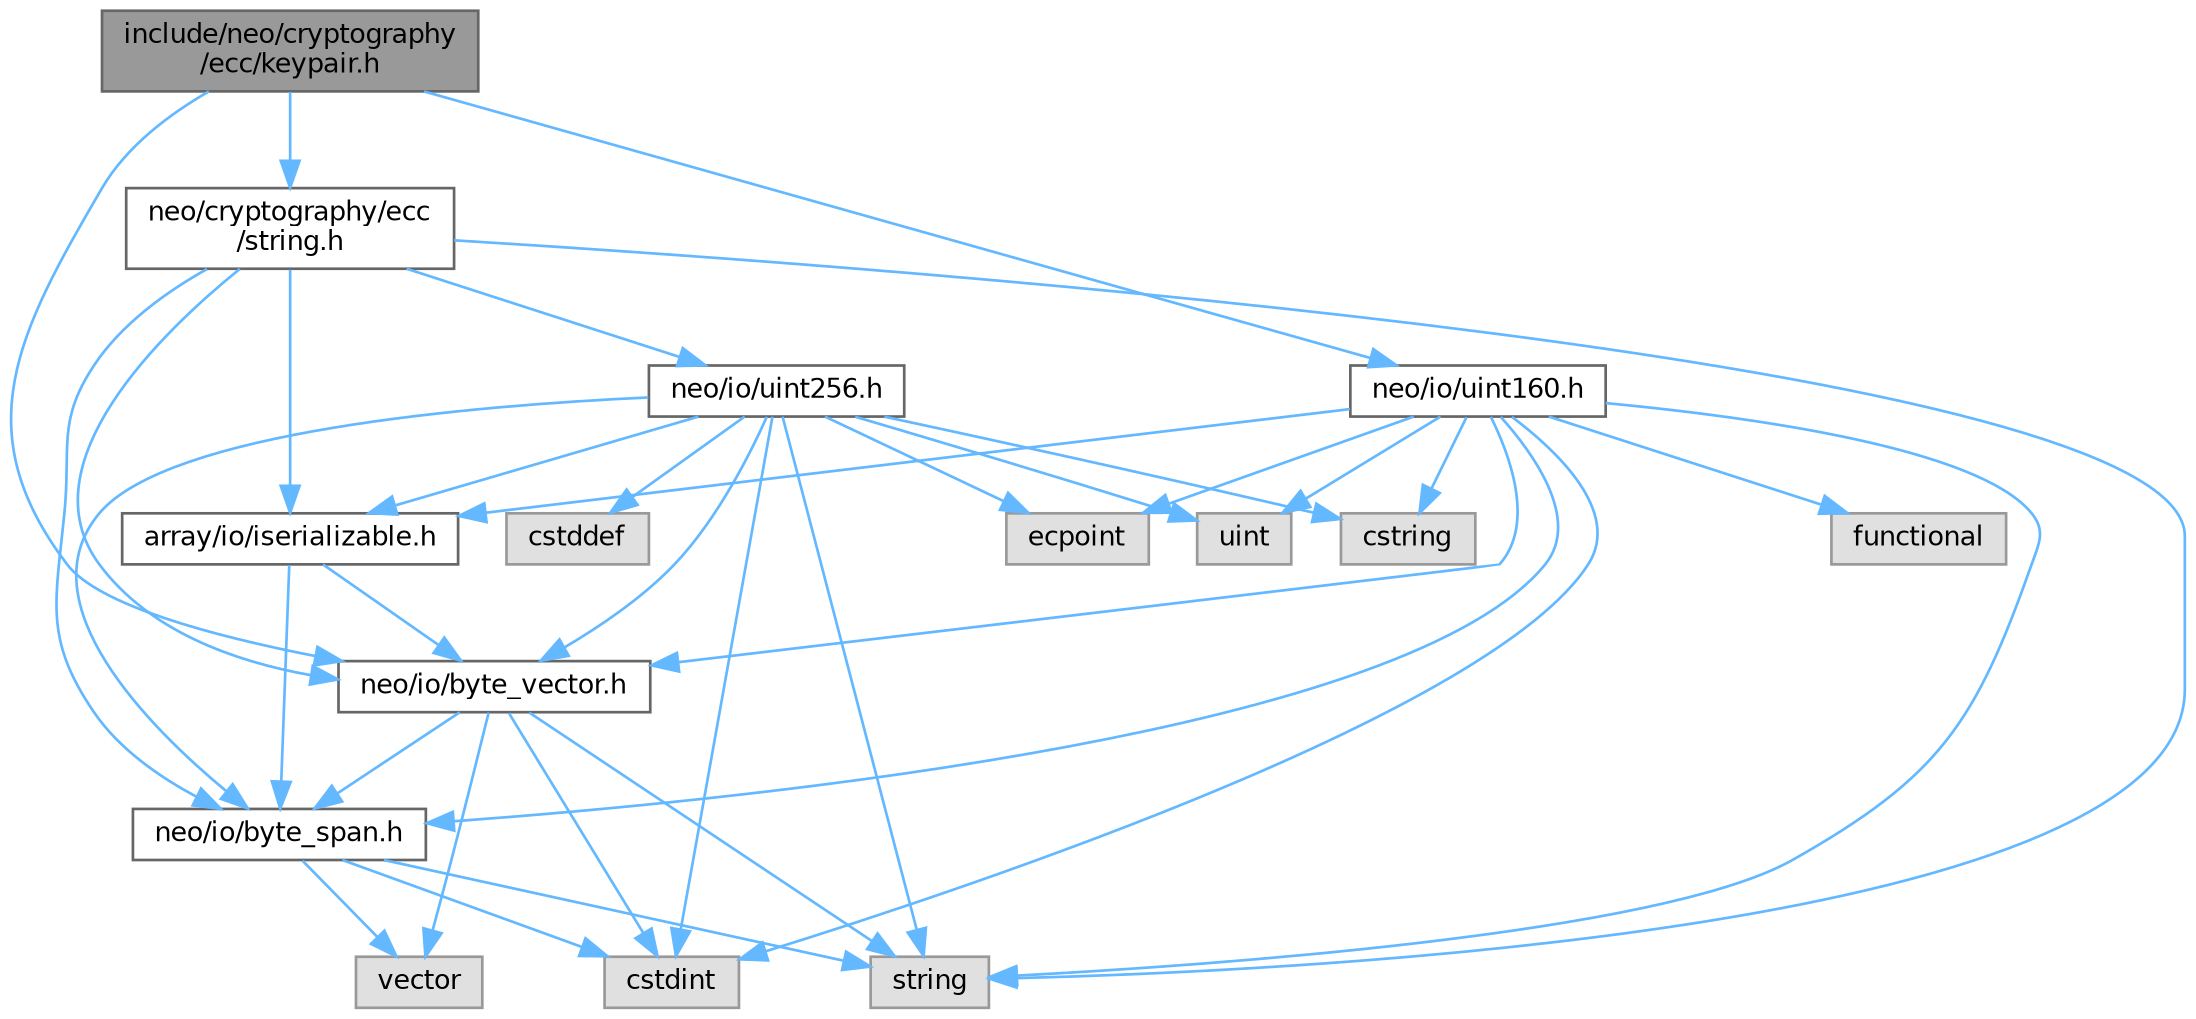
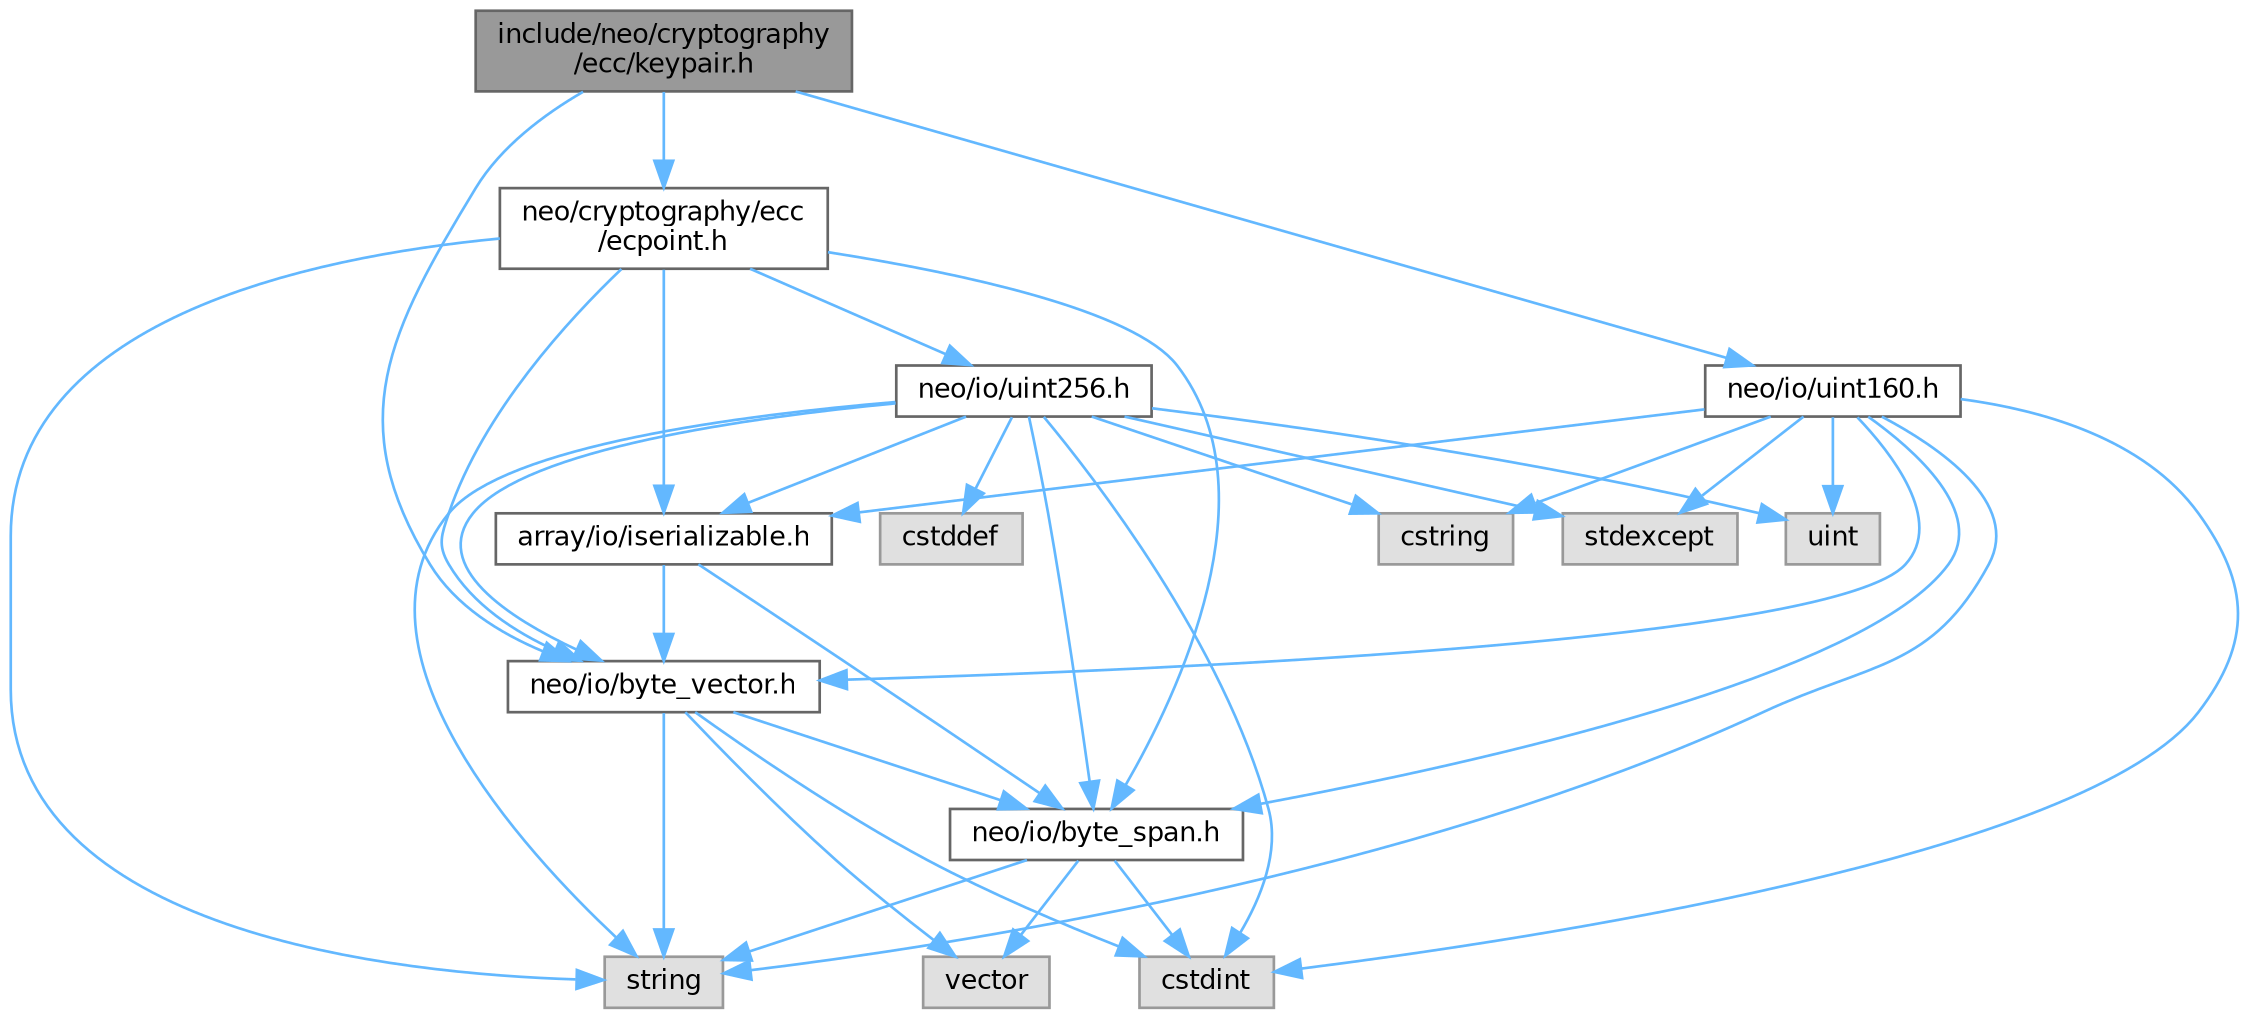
node "neo/cryptography/ecc /string.h": label "neo/cryptography/ecc /string.h" -> "neo/cryptography/ecc /ecpoint.h"
node "ecpoint": label "ecpoint" -> "stdexcept"
node "functional": removed
